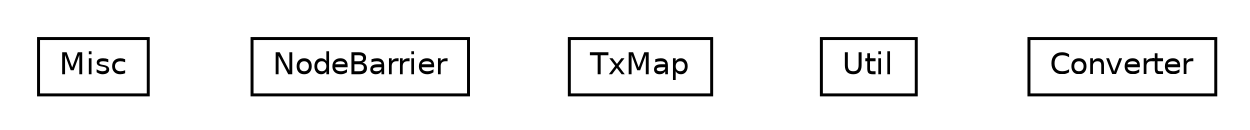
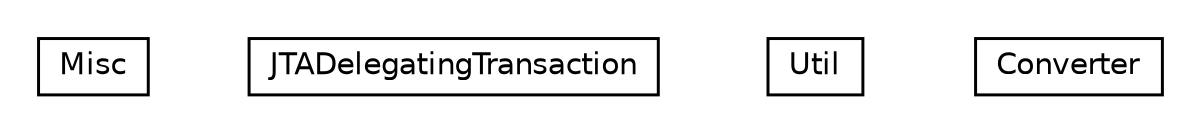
node "NodeBarrier": removed
node "JTADelegatingTransaction": added
node "TxMap": removed
